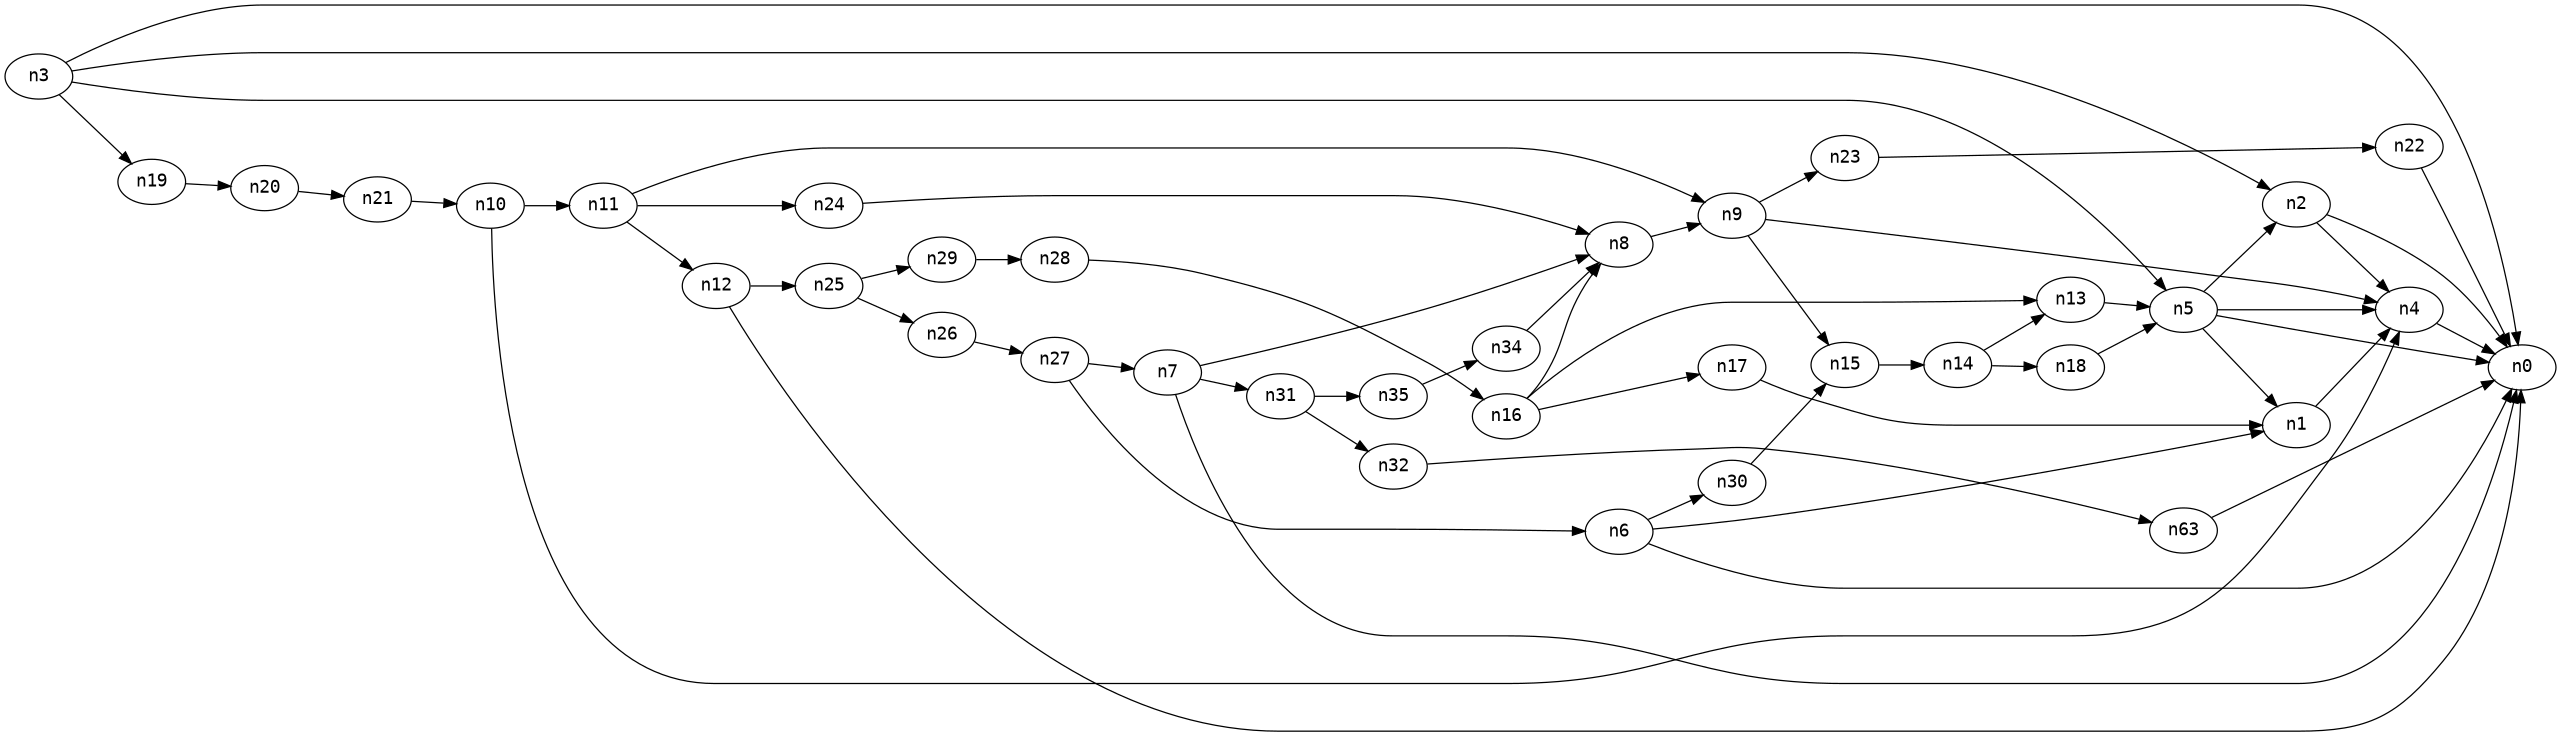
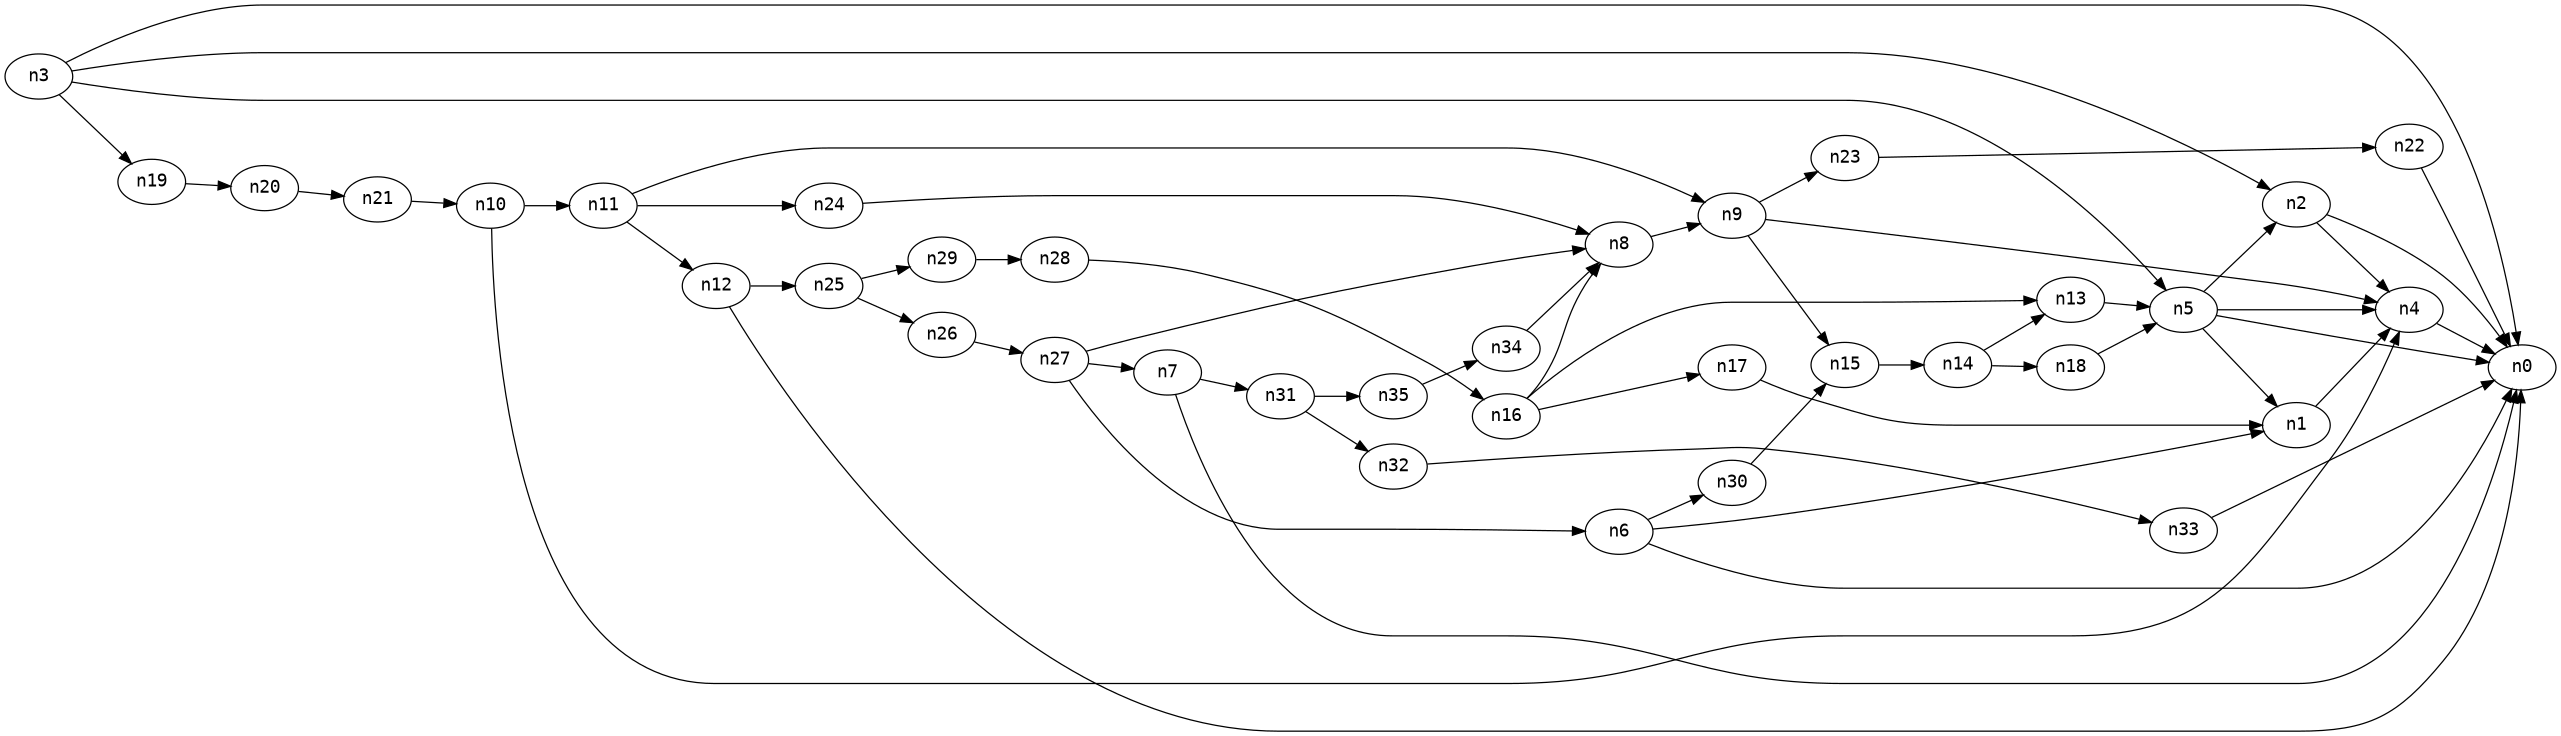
edge "n7" -> "n8": now "n27" -> "n8"
node "n63": label "n63" -> "n33"
